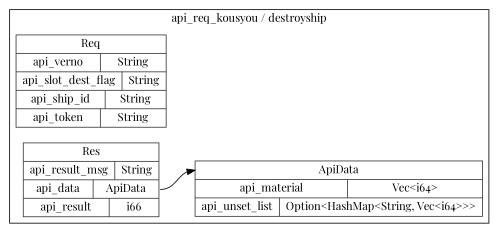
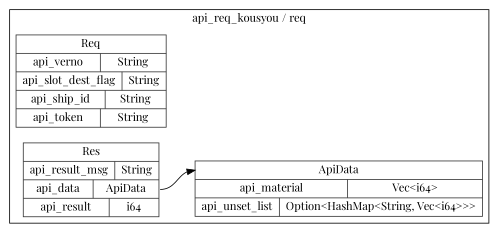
cluster "api_req_kousyou / destroyship": label "api_req_kousyou / destroyship" -> "api_req_kousyou / req"
node "Res": text "i66" -> "i64"
